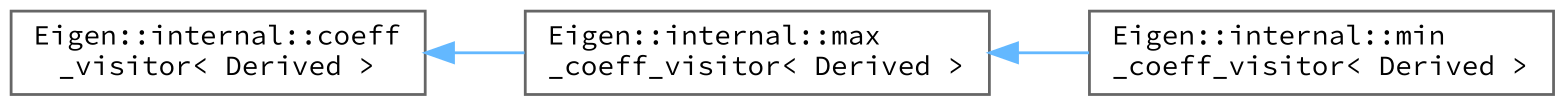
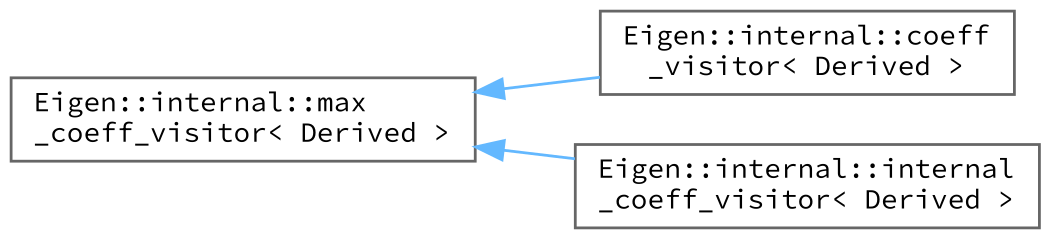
edge "Eigen::internal::max _coeff_visitor< Derived >" -> "Eigen::internal::coeff _visitor< Derived >": reversed
node "Eigen::internal::min _coeff_visitor< Derived >": label "Eigen::internal::min _coeff_visitor< Derived >" -> "Eigen::internal::internal _coeff_visitor< Derived >"
